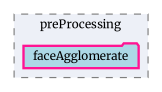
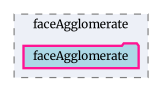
cluster "preProcessing": label "preProcessing" -> "faceAgglomerate"
